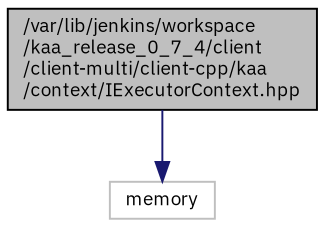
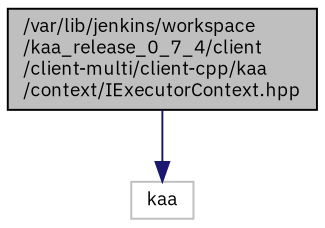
node "memory": label "memory" -> "kaa"
